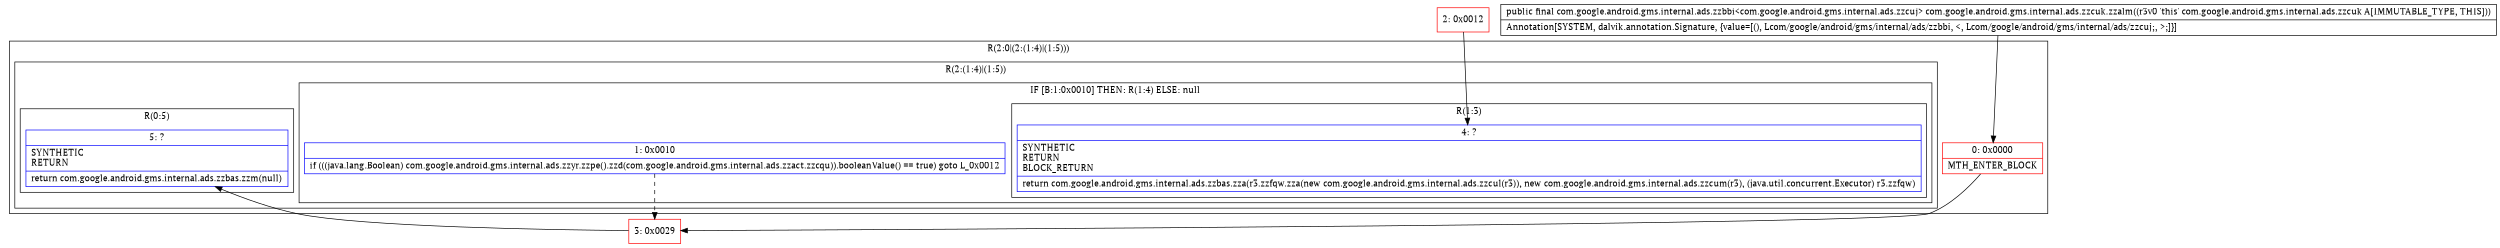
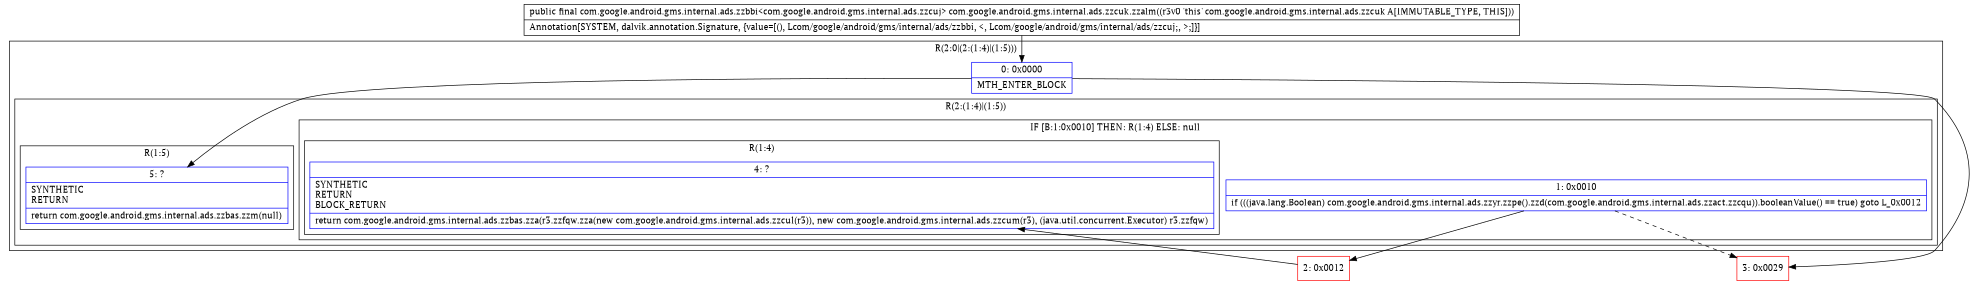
cluster "R(1:3)": label "R(1:3)" -> "R(1:4)"
cluster "R(0:5)": label "R(0:5)" -> "R(1:5)"
node "0: 0x0000": color red -> blue
edge "3: 0x0029" -> "5: ?": now "0: 0x0000" -> "5: ?"
edge "1: 0x0010" -> "2: 0x0012": added
